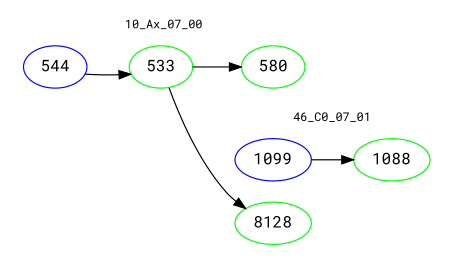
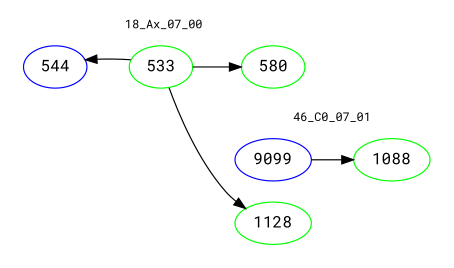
cluster "10_Ax_07_00": label "10_Ax_07_00" -> "18_Ax_07_00"
edge "544" -> "533": reversed
node "1099": label "1099" -> "9099"
node "8128": label "8128" -> "1128"
